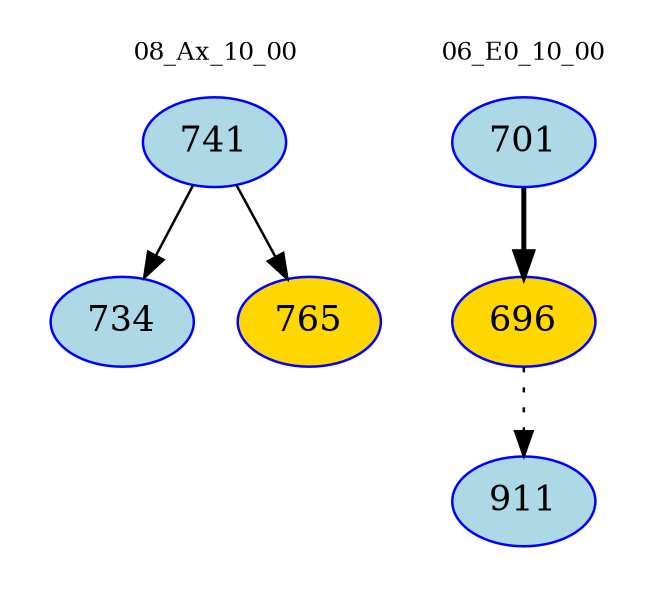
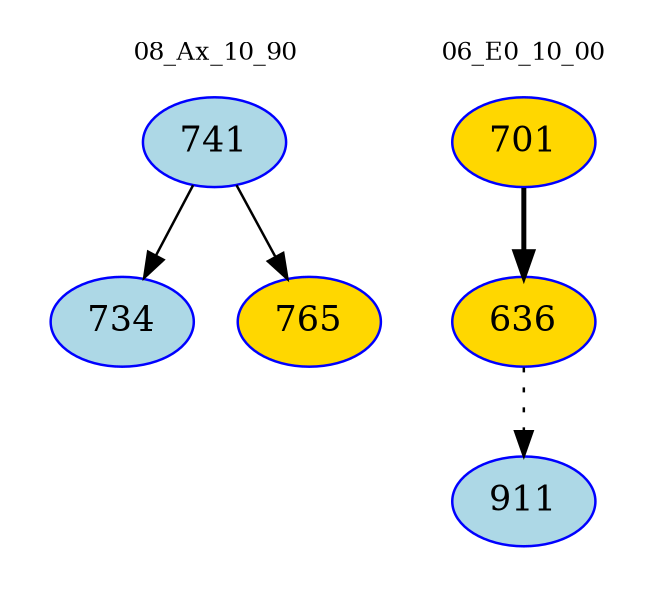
cluster "08_Ax_10_00": label "08_Ax_10_00" -> "08_Ax_10_90"
node "701": fillcolor lightblue -> gold
node "696": label "696" -> "636"
